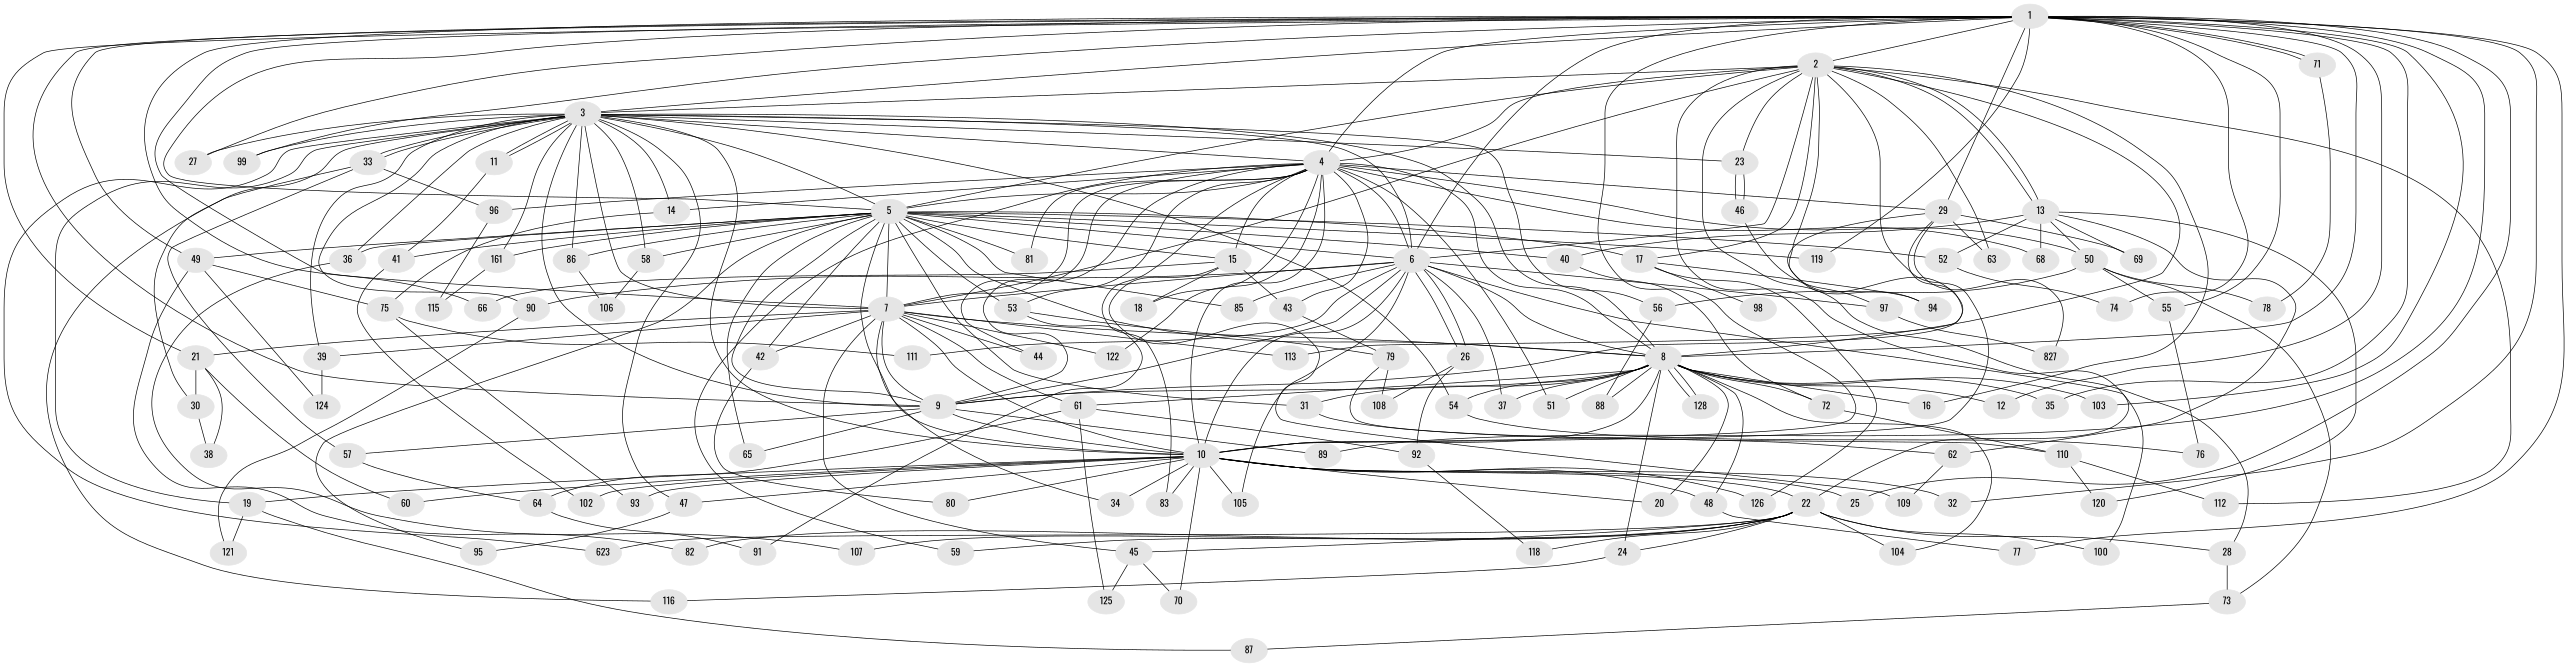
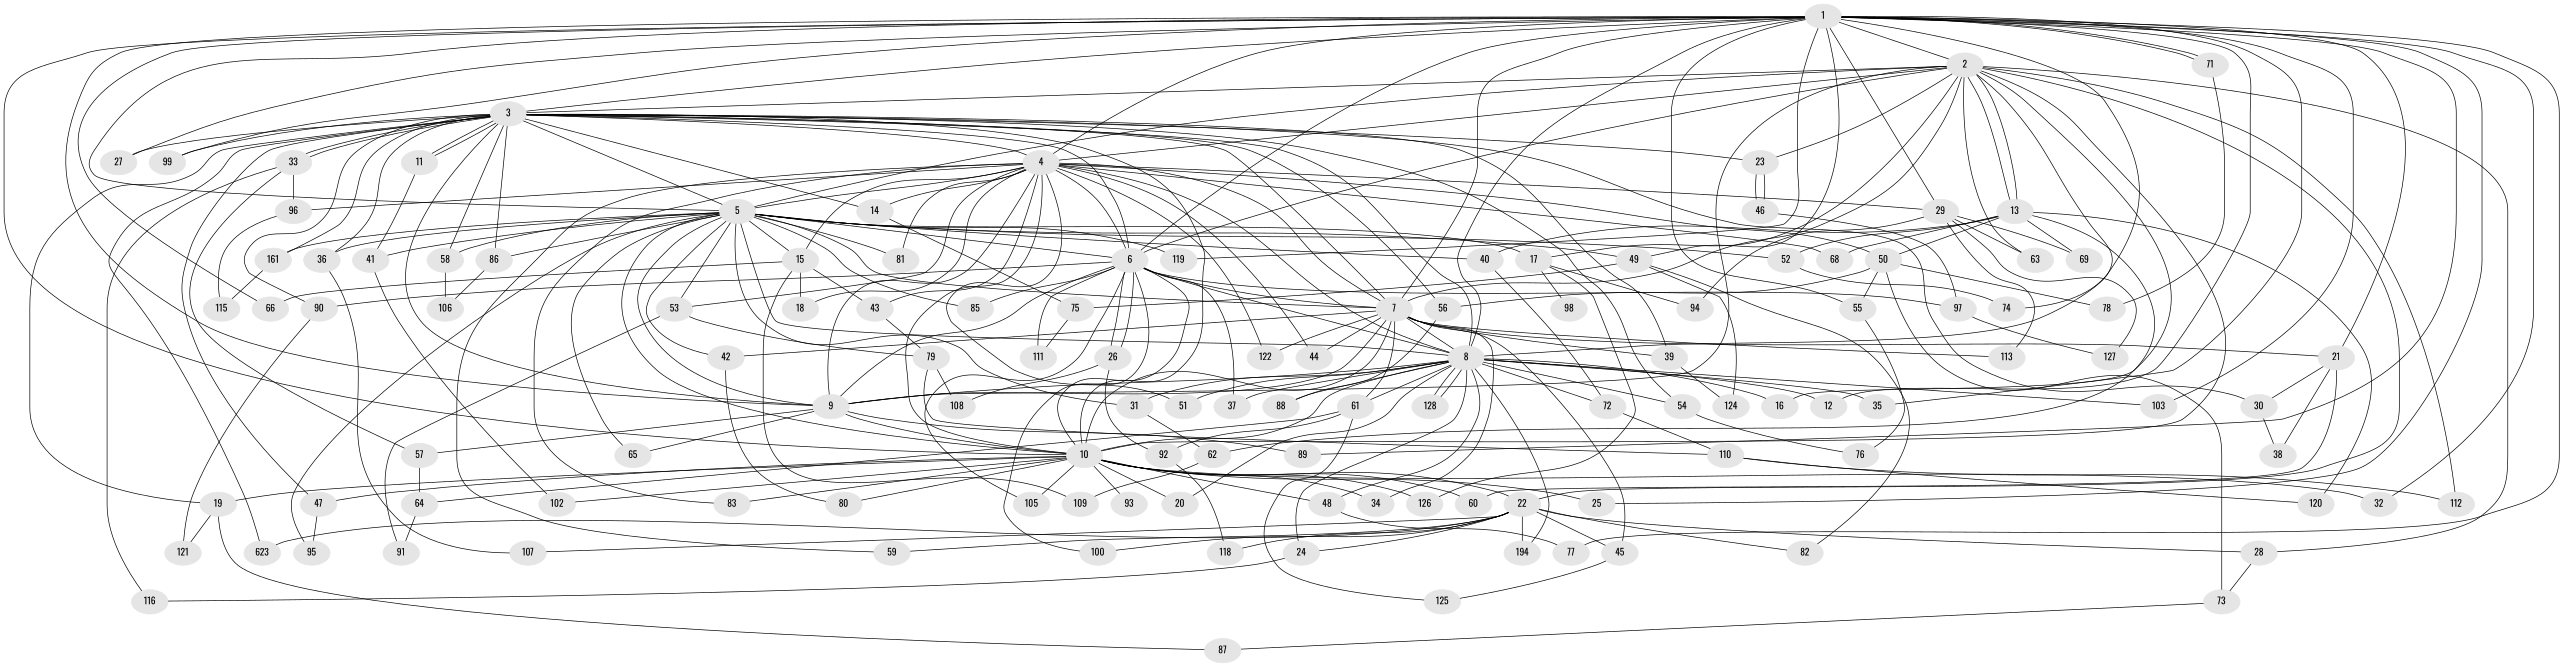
node "827": label "827" -> "127"
edge "75" -- "93": removed
node "104": label "104" -> "194"
node "70": removed
